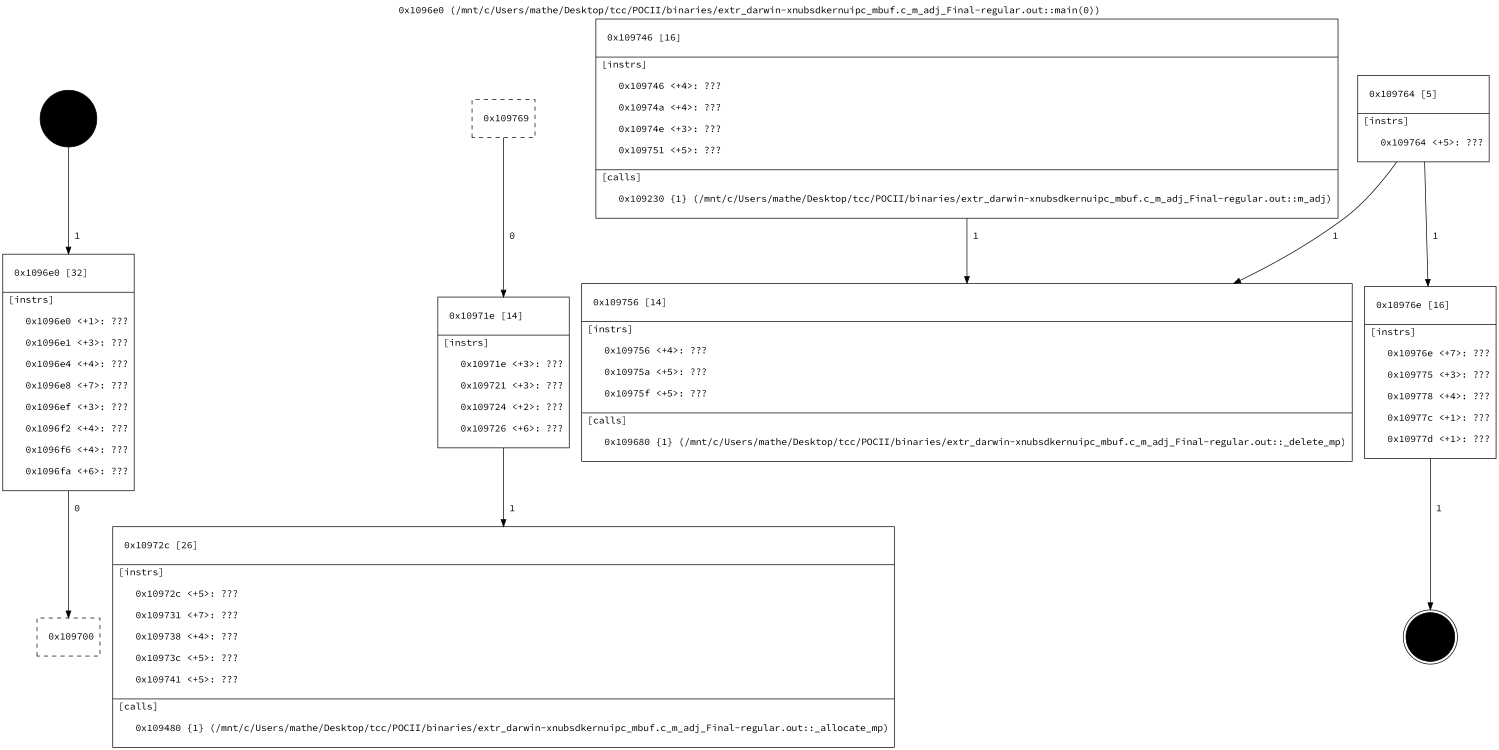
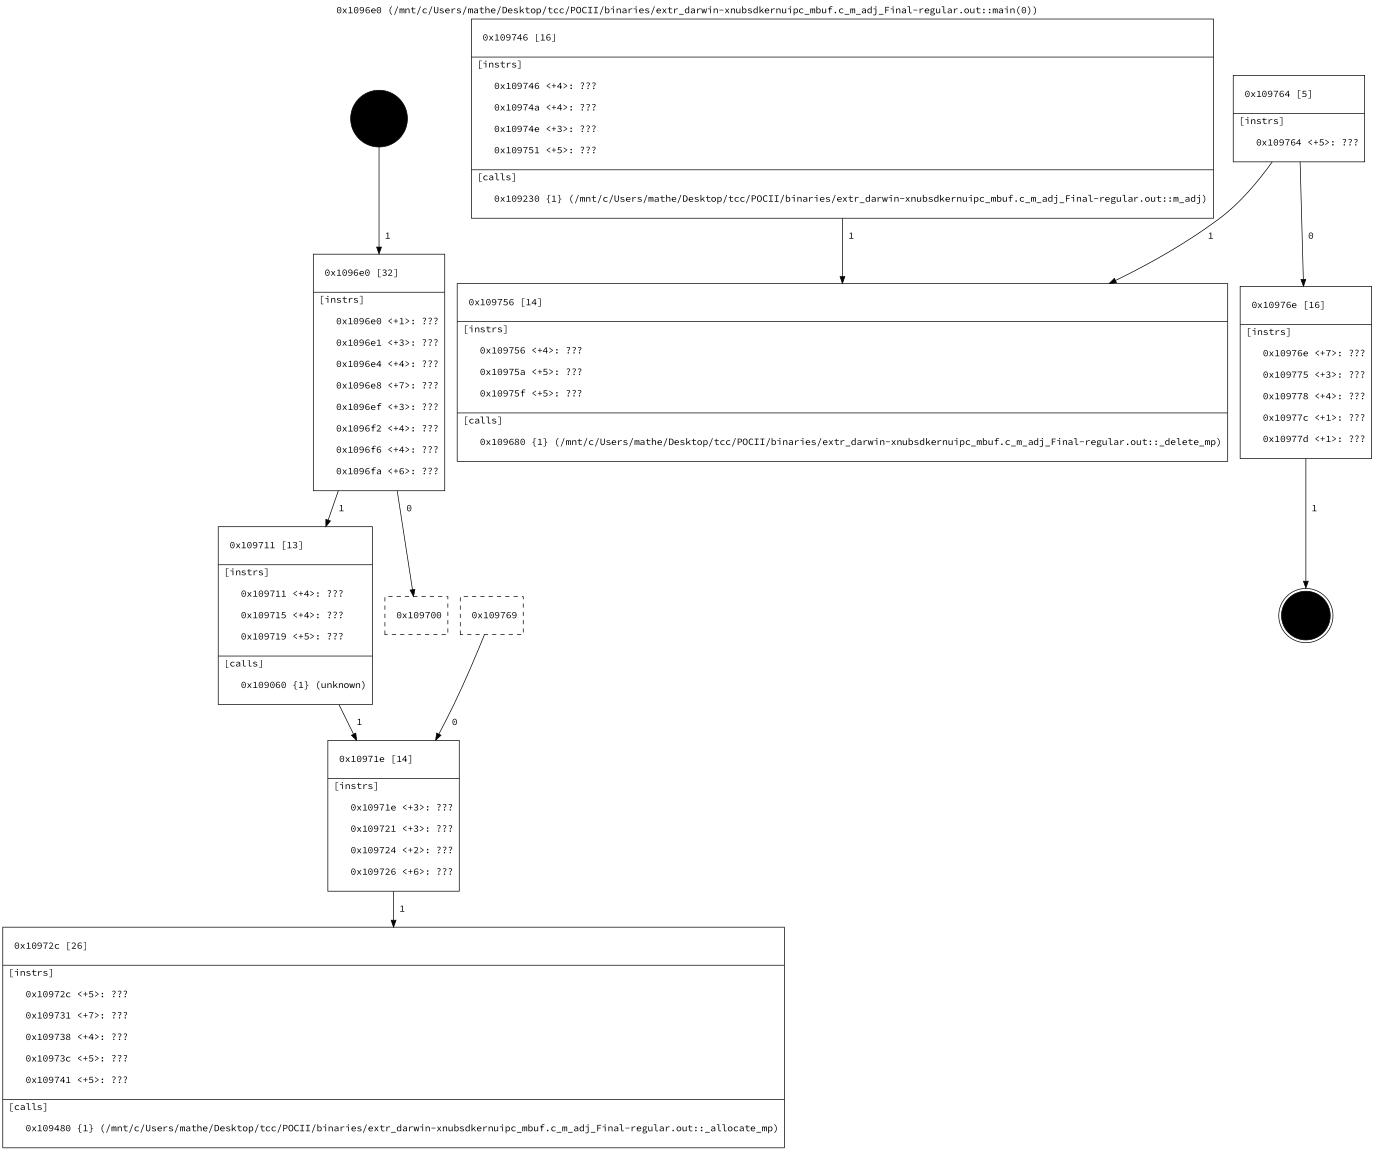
edge "0x109764 [5]" -> "0x10976e [16]": label " 1" -> " 0"
node "0x109711 [13]": added
